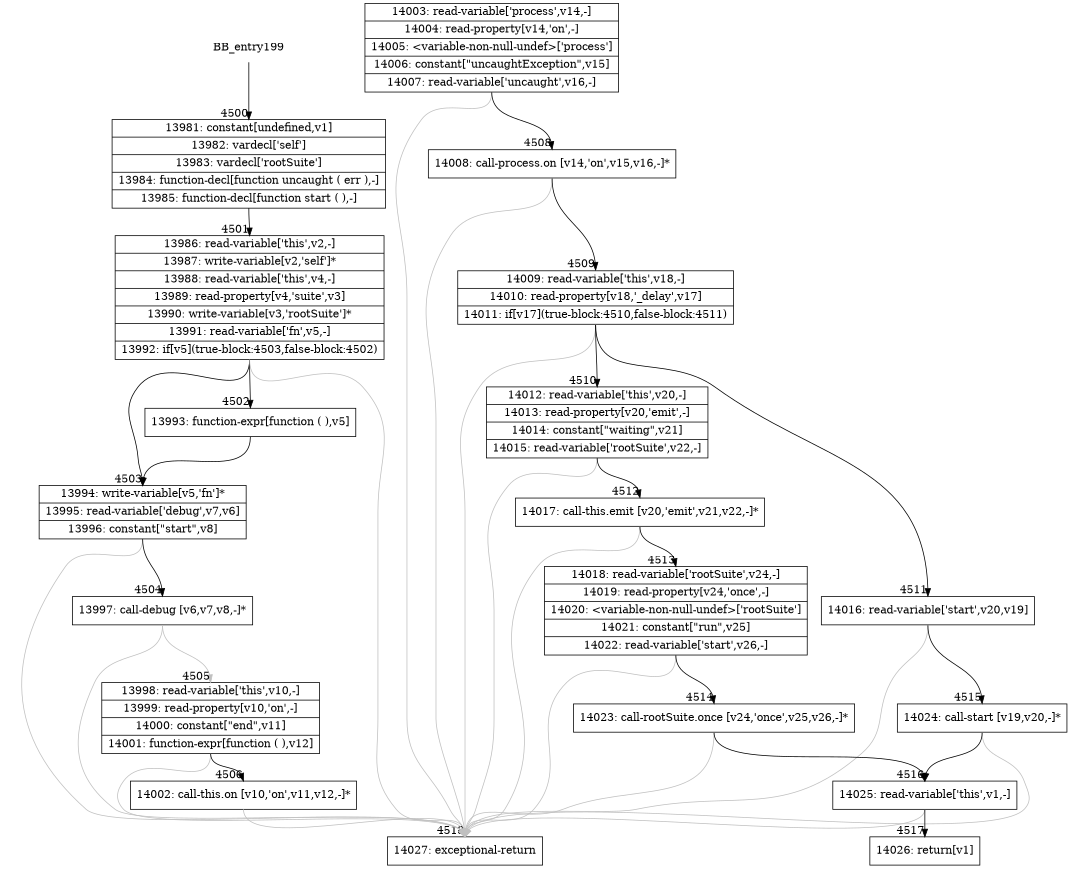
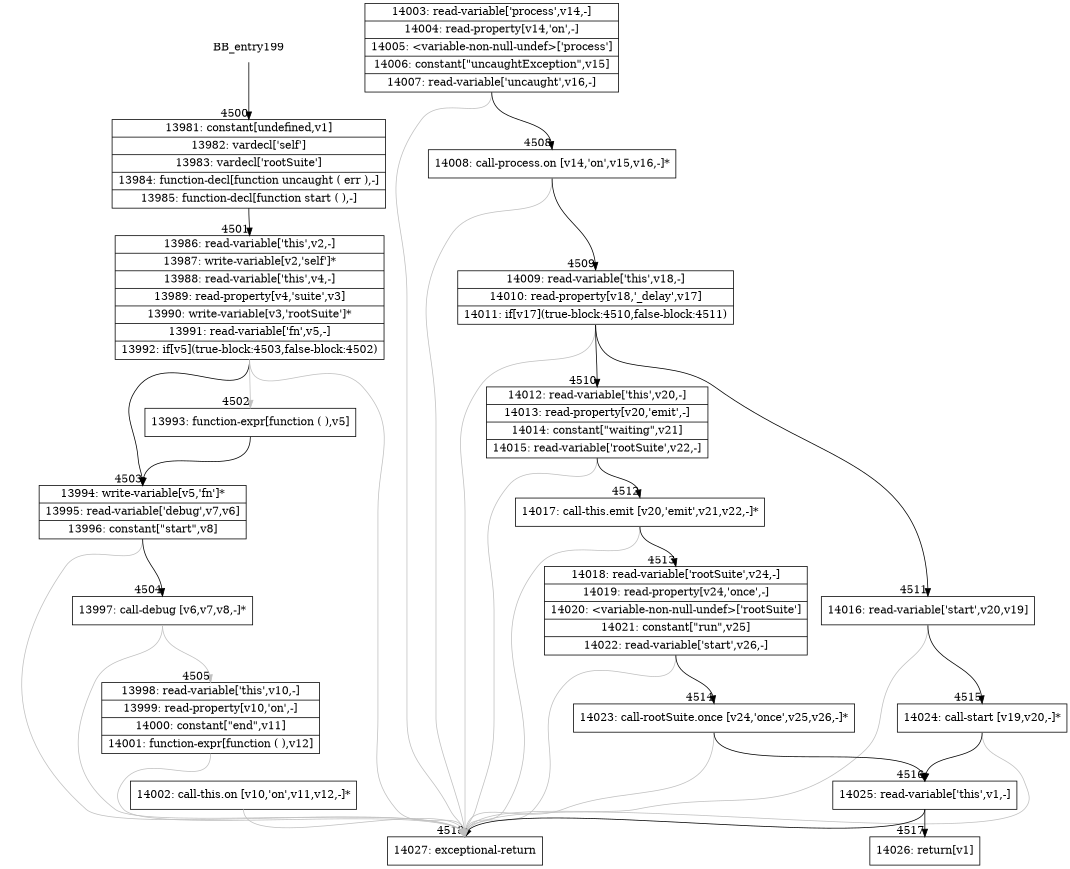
edge "13986: read-variable['this',v2,-]" -> "13993: function-expr[function ( ),v5]": color black -> gray
edge "13998: read-variable['this',v10,-]" -> "14002: call-this.on [v10,'on',v11,v12,-]*": removed
edge "14025: read-variable['this',v1,-]" -> "14027: exceptional-return": color gray -> black
